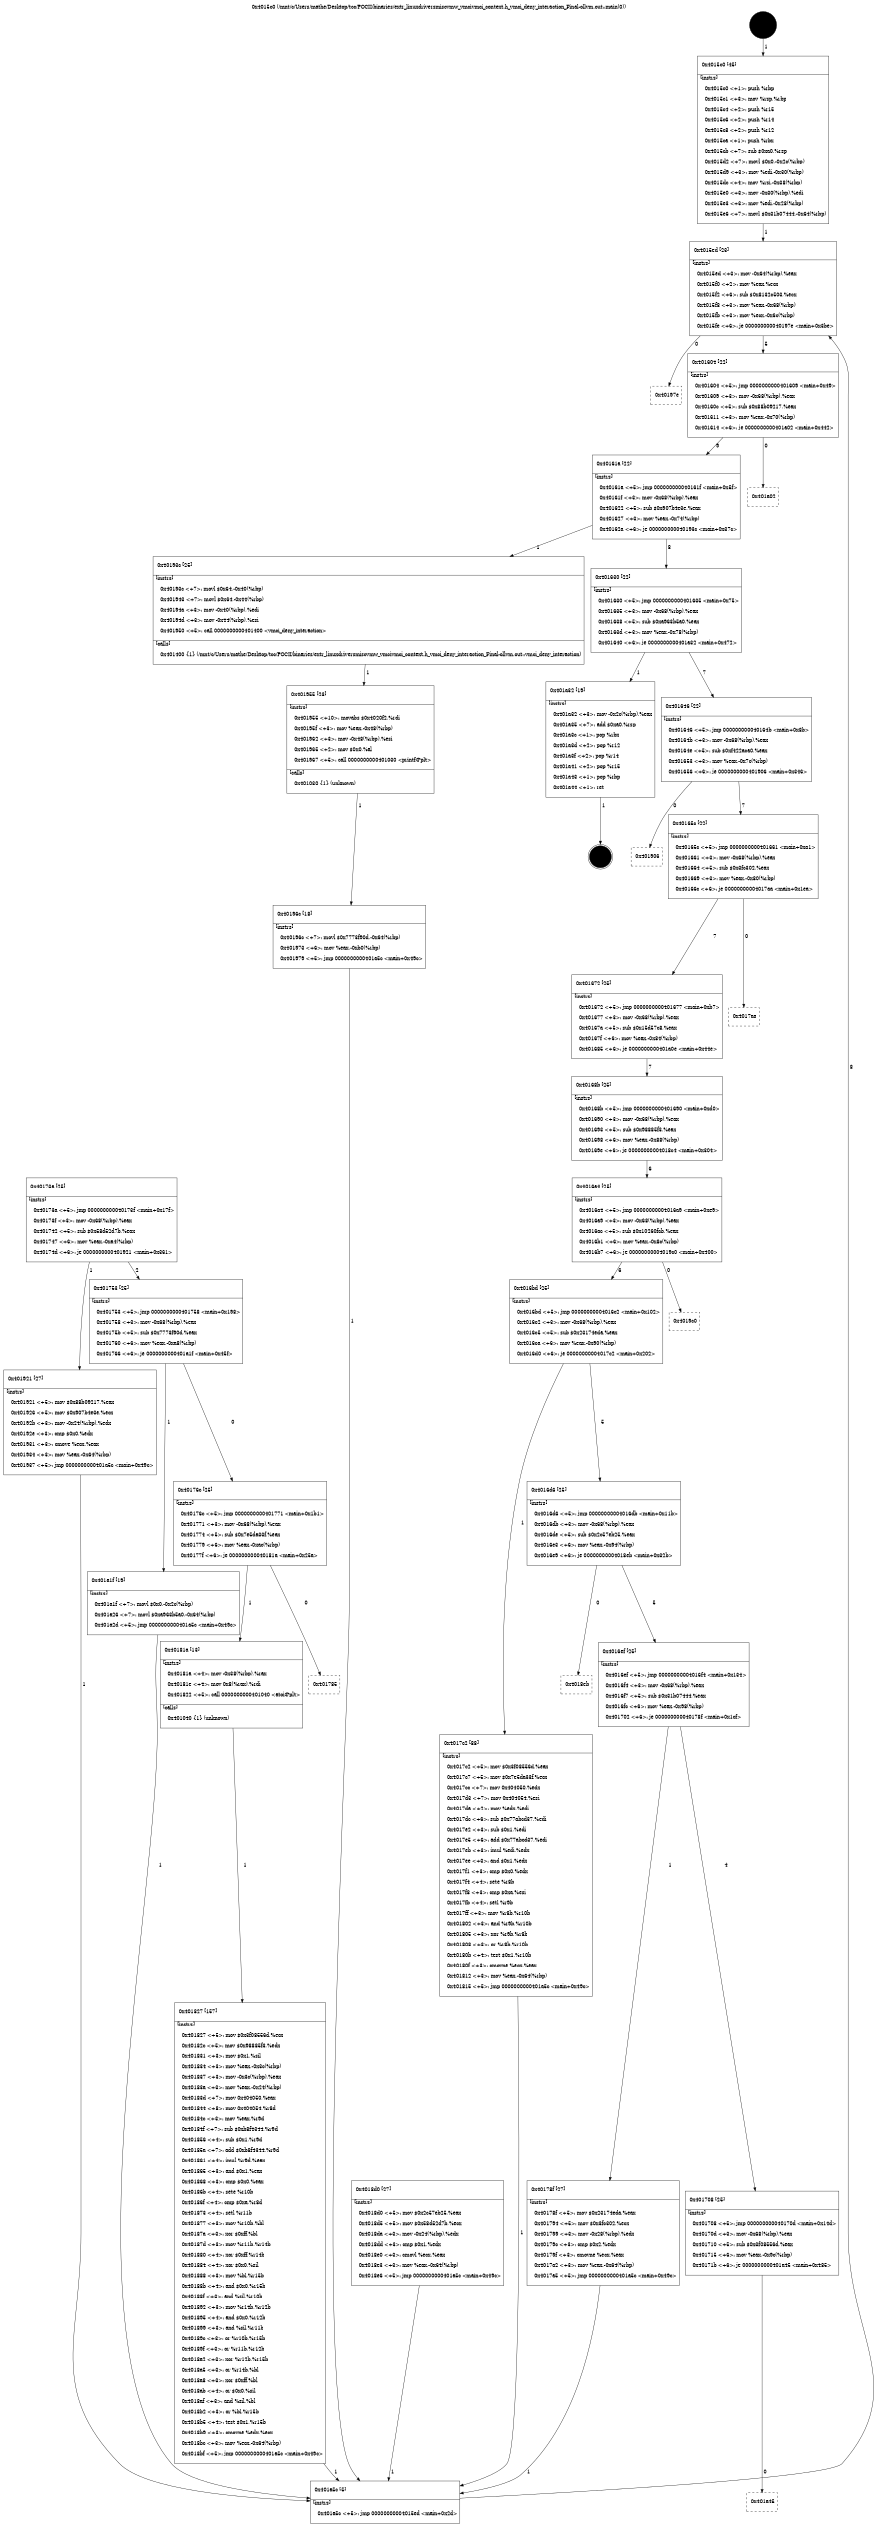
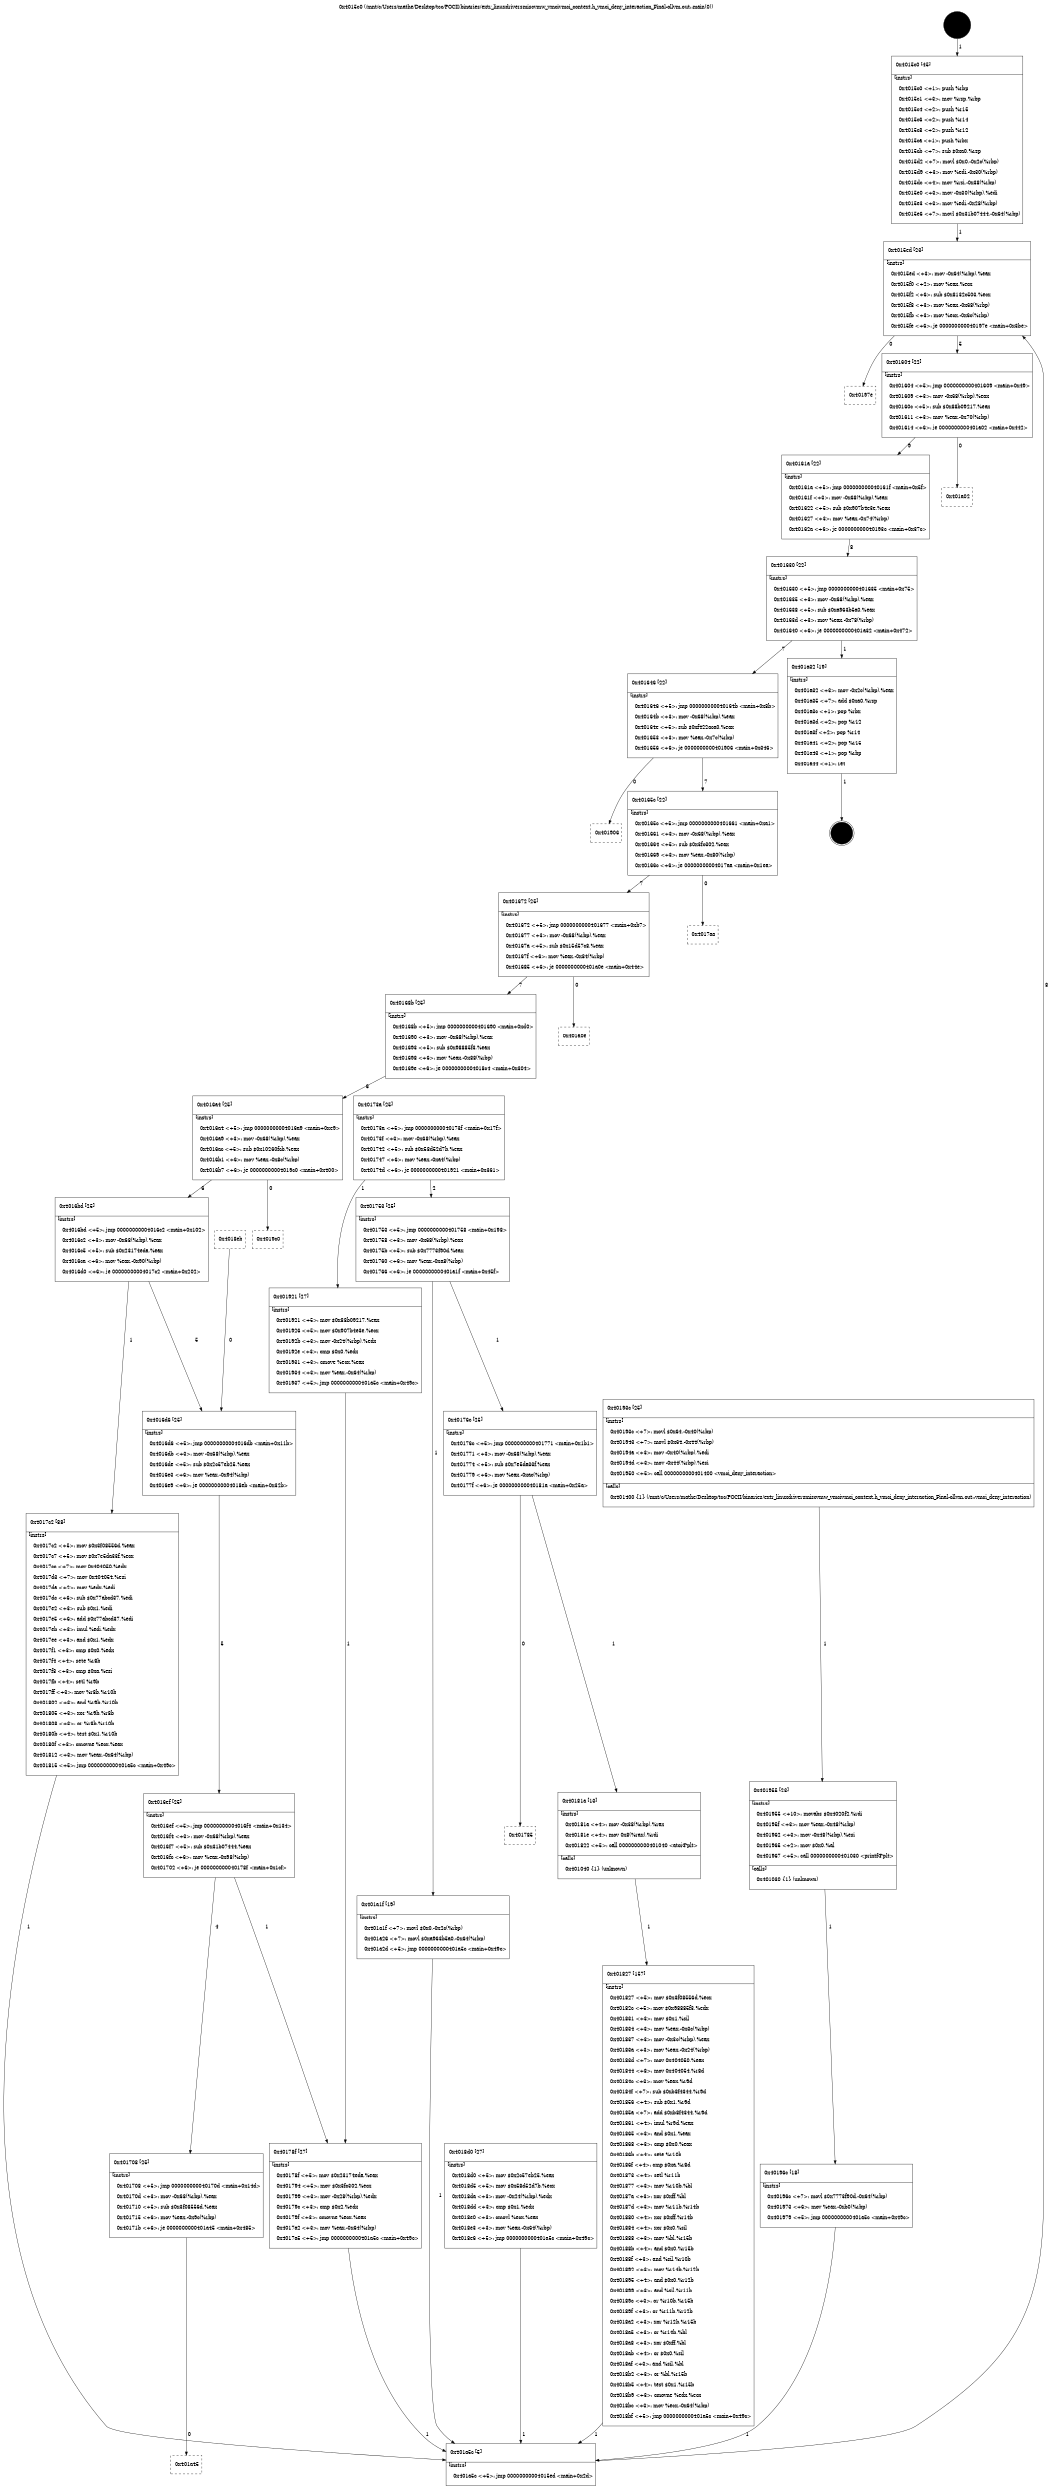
edge "0x40161a [22]" -> "0x40193c [25]": removed, label "1"
node "0x401a0e": added
edge "0x401753 [25]" -> "0x40176c [25]": label " 0" -> " 1"
edge "0x4016d6 [25]" -> "0x4018eb": reversed
edge "0x401921 [27]" -> "0x401a5c [5]": now "0x401921 [27]" -> "0x40178f [27]"
